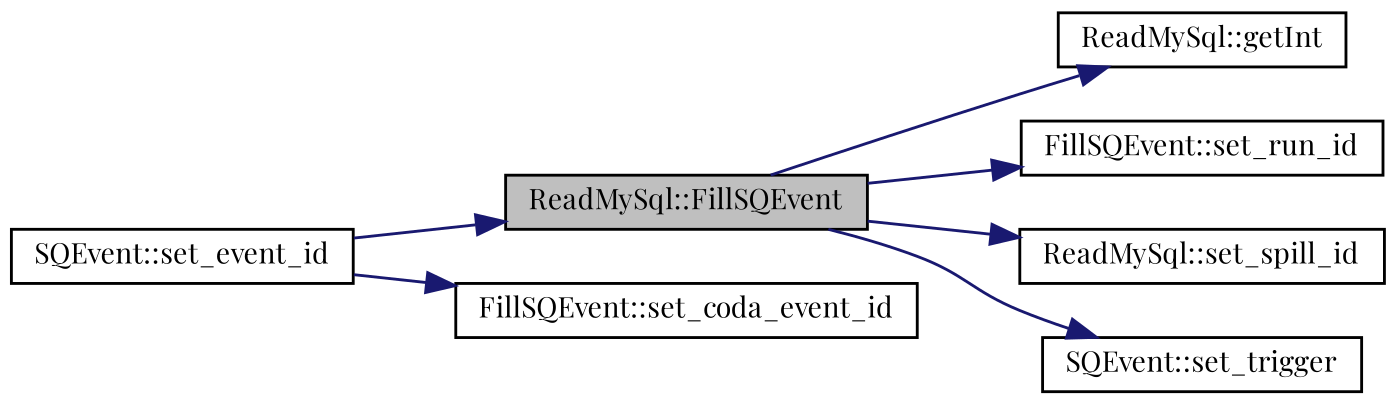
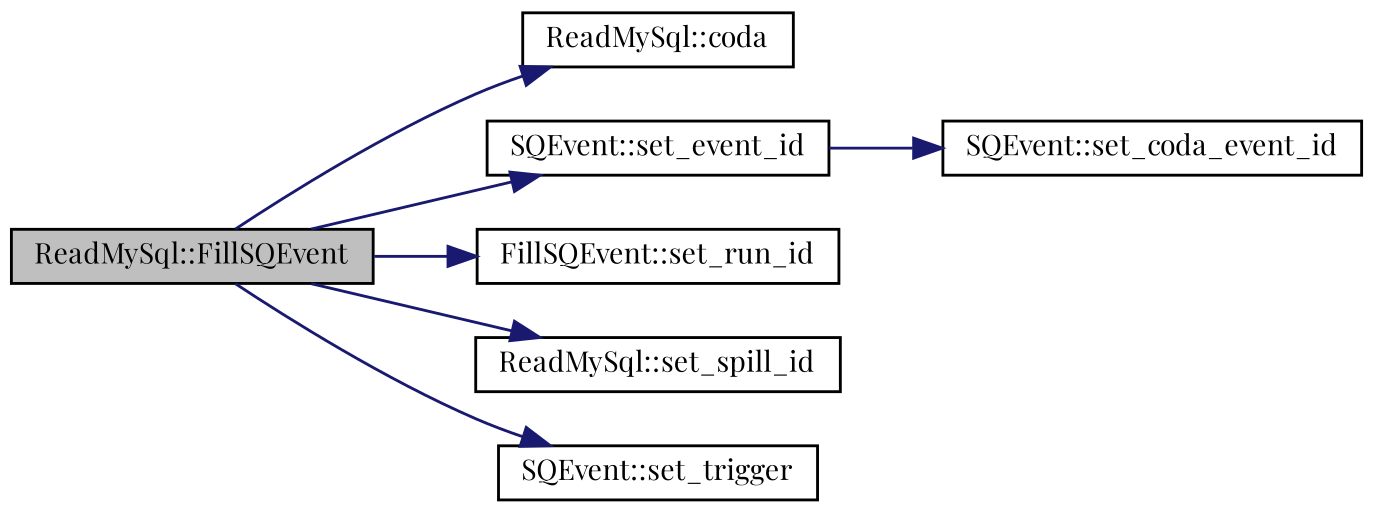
node "ReadMySql::getInt": label "ReadMySql::getInt" -> "ReadMySql::coda"
edge "SQEvent::set_event_id" -> "ReadMySql::FillSQEvent": reversed
node "FillSQEvent::set_coda_event_id": label "FillSQEvent::set_coda_event_id" -> "SQEvent::set_coda_event_id"
